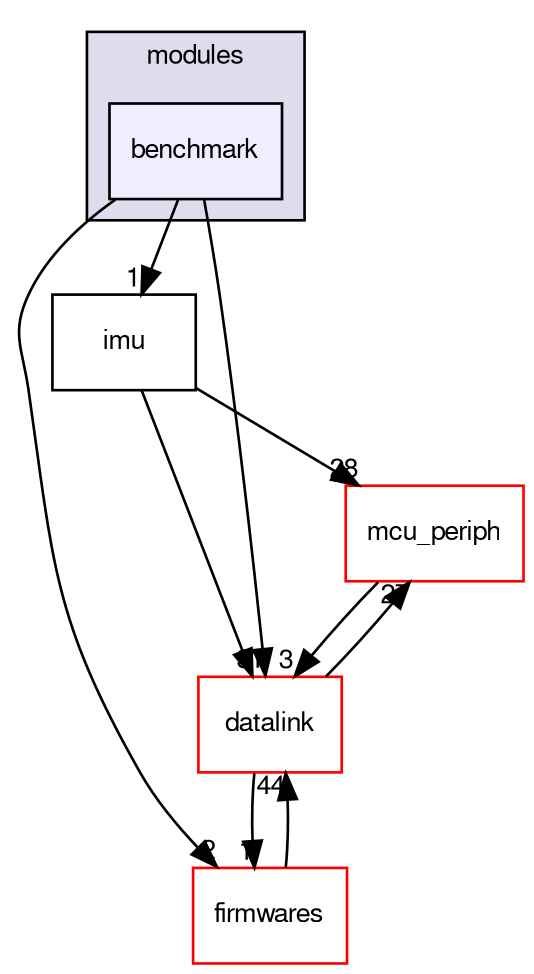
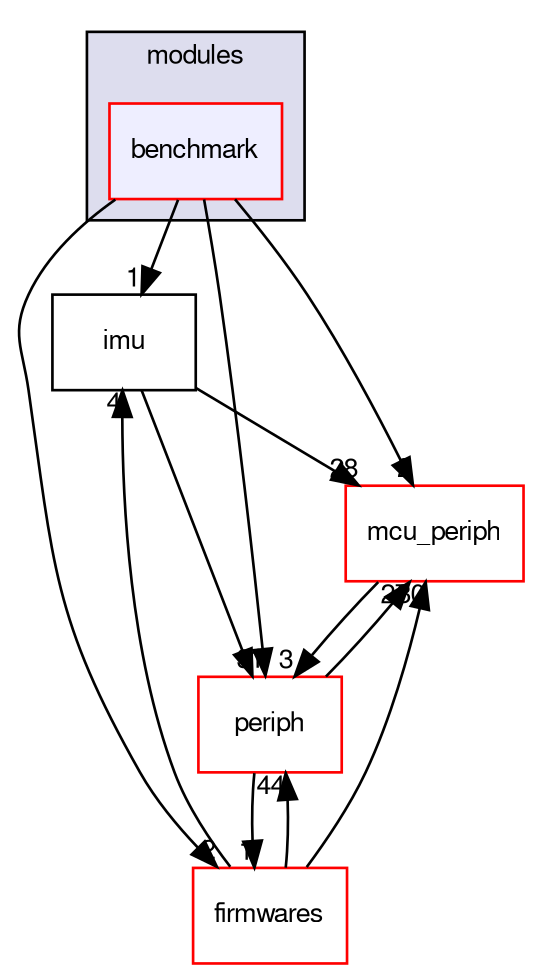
node "benchmark": color black -> red
edge "benchmark" -> "mcu_periph": added
edge "firmwares" -> "imu": added
node "datalink": label "datalink" -> "periph"
edge "firmwares" -> "mcu_periph": added
